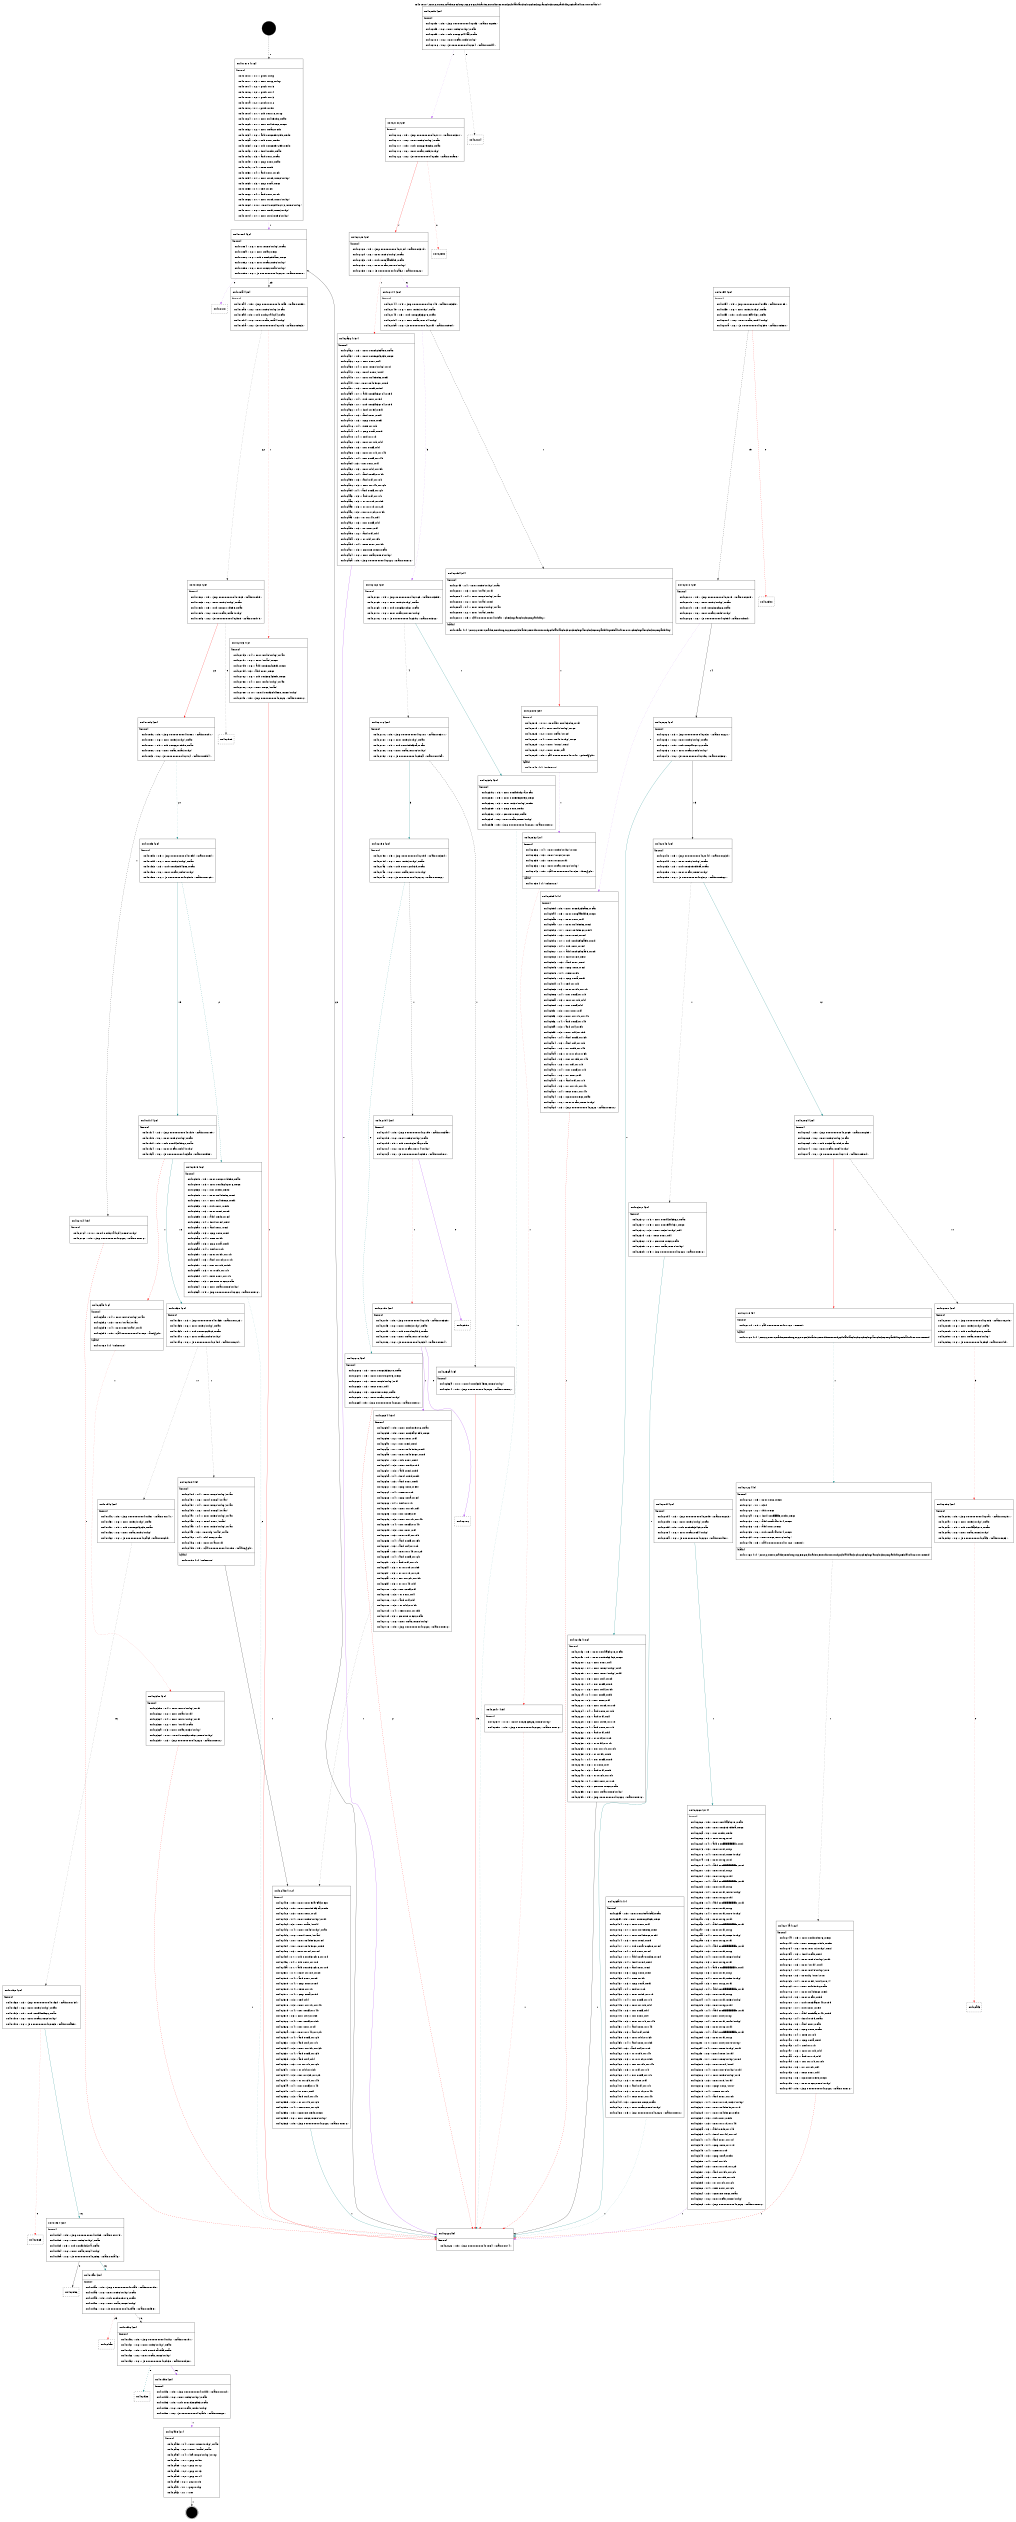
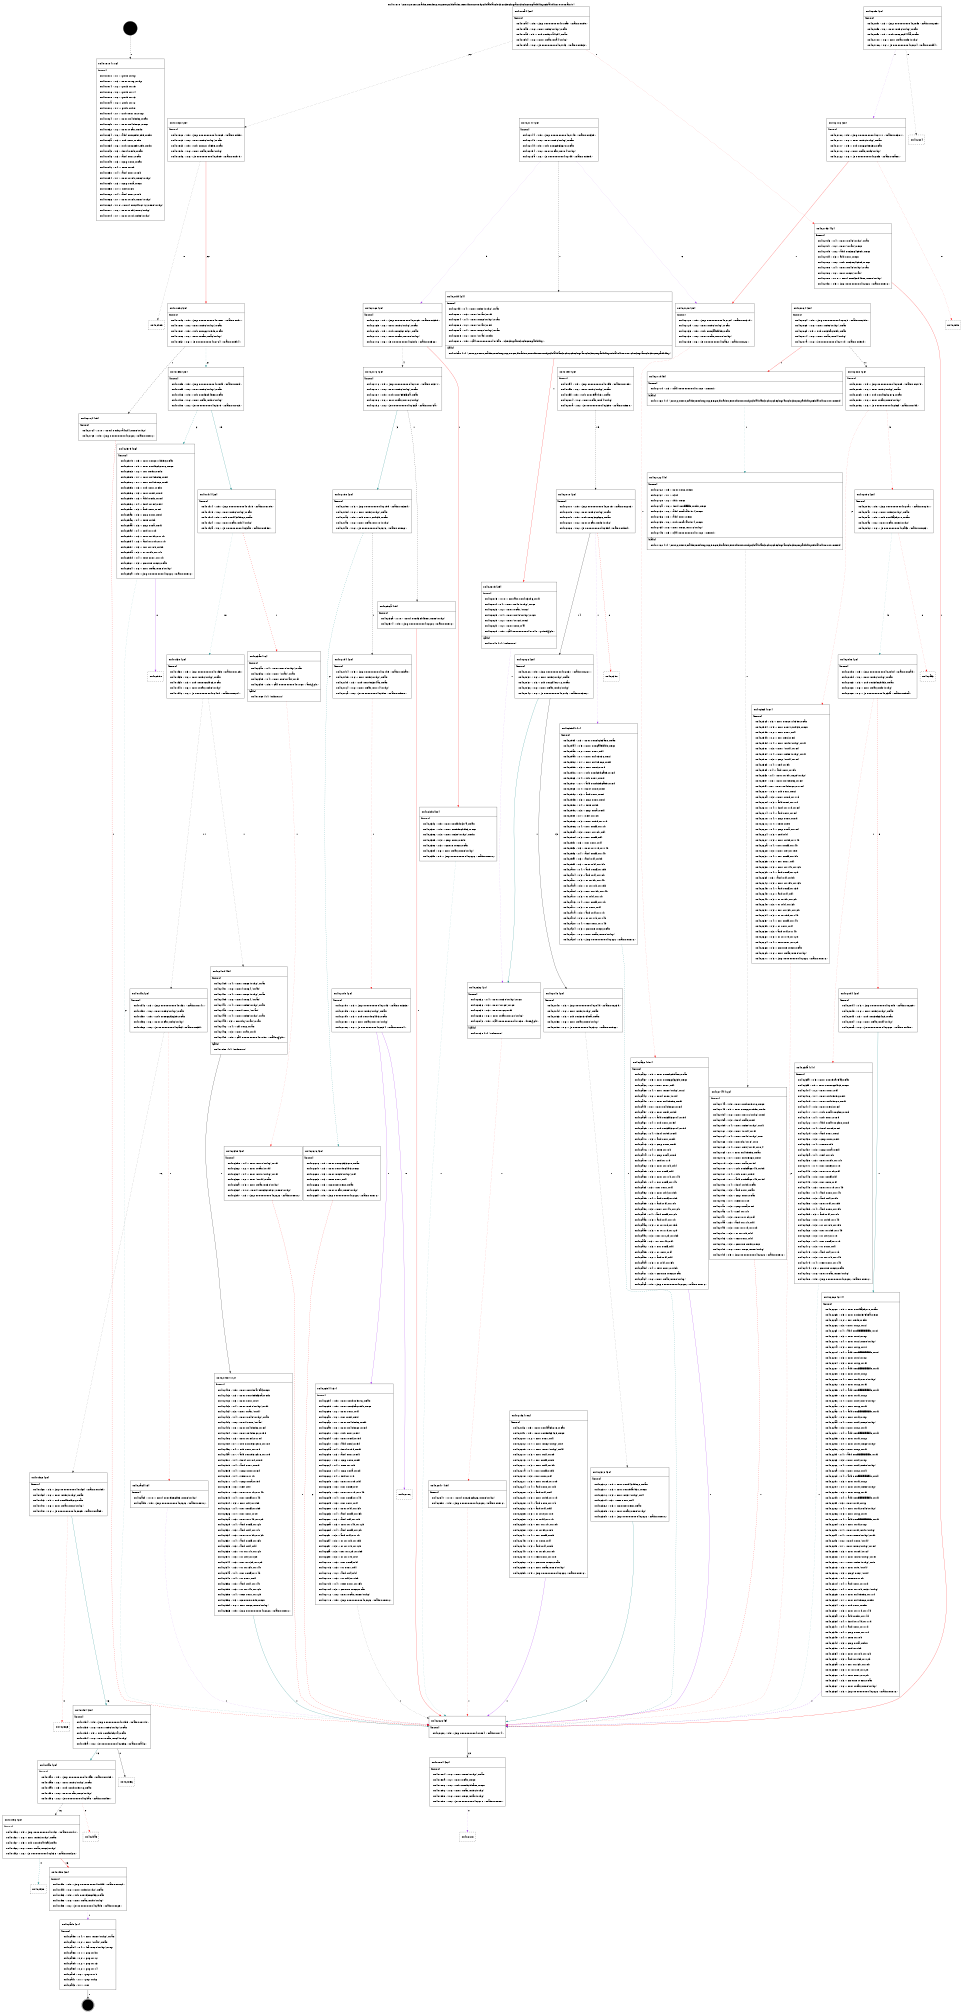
edge "0x401e10 [116]" -> "0x401e84 [32]": removed, label "1"
edge "0x402128 [28]" -> "0x402144 [28]": reversed
edge "0x401e84 [32]" -> "0x401ea4 [28]": removed, label "23"
edge "0x401ff4 [28]" -> "0x402390": now "0x402010 [28]" -> "0x402390"
node "0x4020b8 [28]": added
edge "0x402160 [28]" -> "0x4023dc [30]": color teal -> red
node "0x4025cf [167]": added
edge "0x402048 [28]" -> "0x402064 [28]": removed, label "12"
edge "0x40202c [28]" -> "0x4021f6 [106]": now "0x40202c [28]" -> "0x402832 [21]"
edge "0x401f14 [28]" -> "0x401f30 [28]": style solid -> dotted
edge "0x4021b4 [28]" -> "0x402990": now "0x402579 [86]" -> "0x402990"
node "0x402acf [15]": added
edge "0x40299f [147]" -> "0x402c2c [5]": color red -> teal
edge "0x40256a [15]" -> "0x402c2c [5]": label " 15" -> " 1"
edge "0x402694 [137]" -> "0x4024be [172]": now "0x402694 [137]" -> "0x402c2c [5]"
edge "0x4021f6 [106]" -> "0x402c2c [5]": color black -> purple
edge "0x401fa0 [28]" -> "0x402bae": label " 23" -> " 0"
edge "0x401fbc [28]" -> "0x401fd8 [28]": color purple -> red
